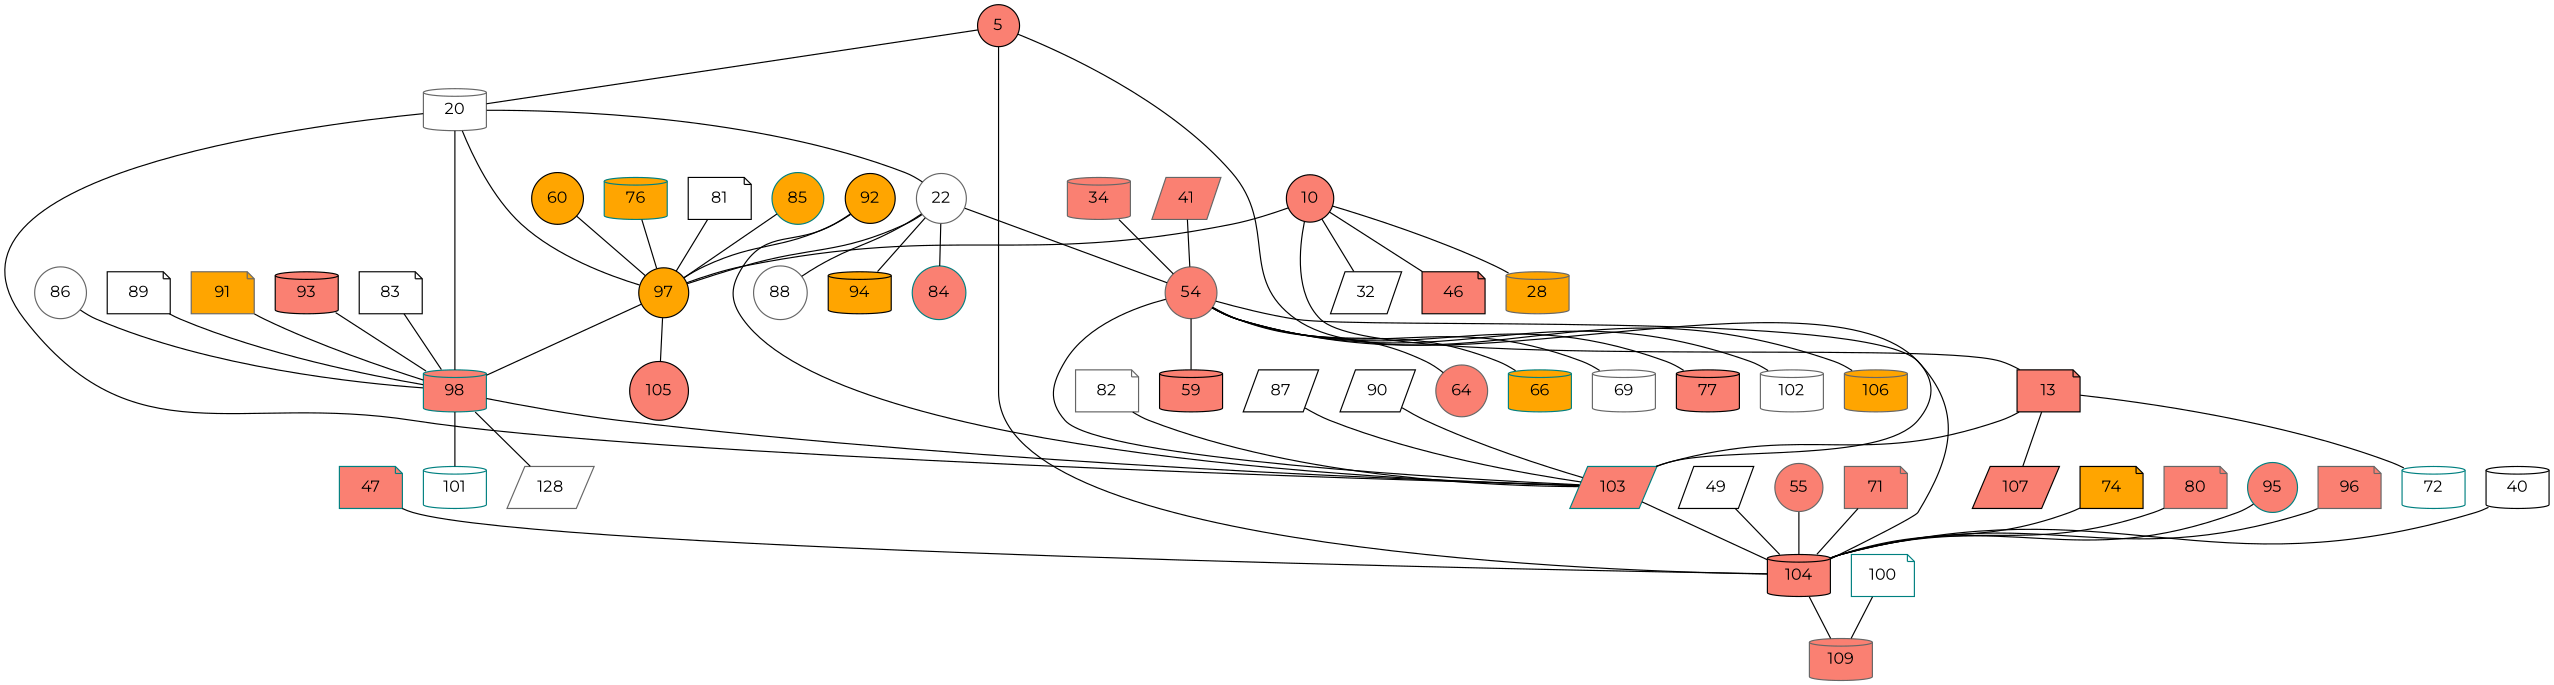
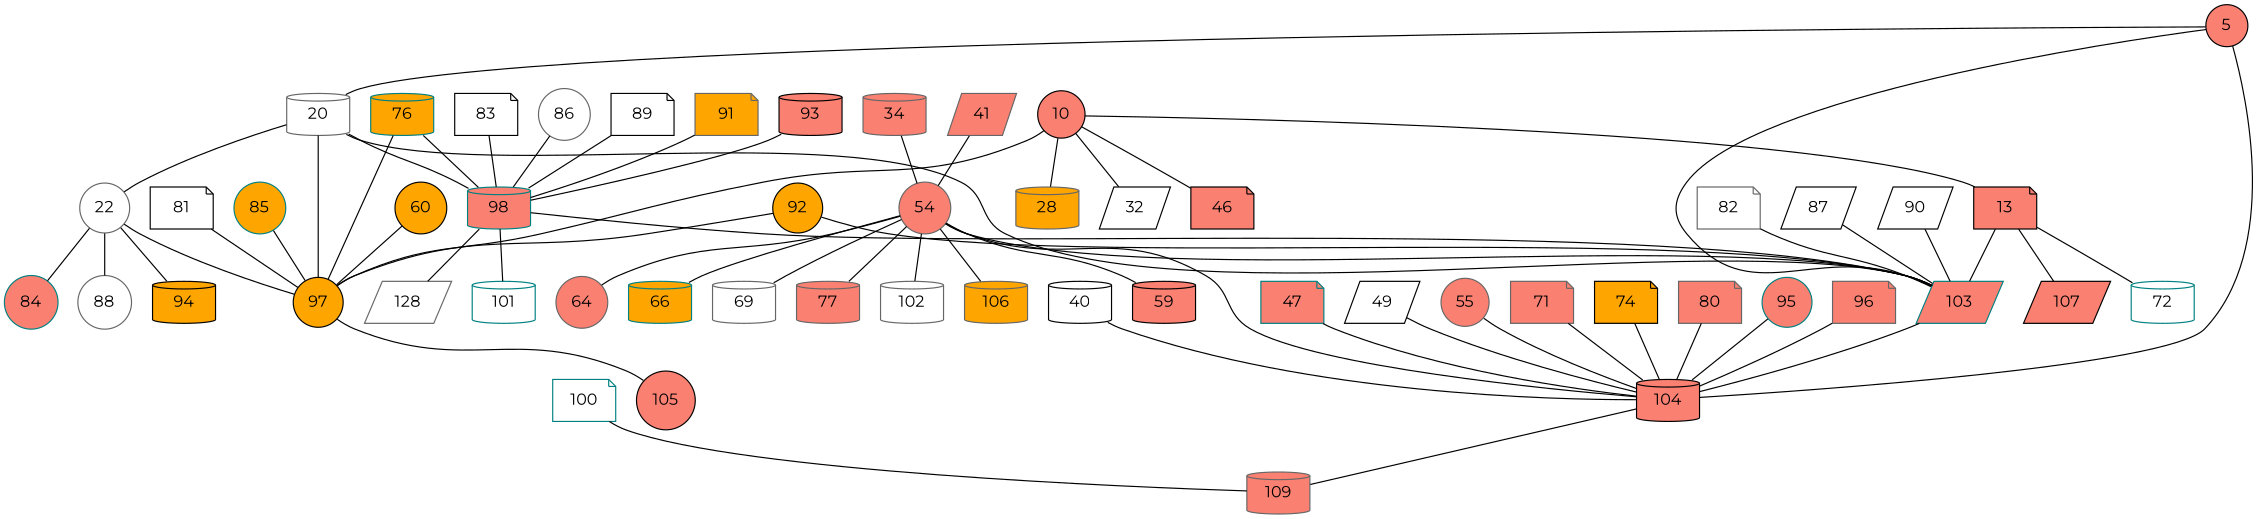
edge "22" -- "54": removed
edge "97" -- "98": now "76" -- "98"
node "77": color black -> gray40
